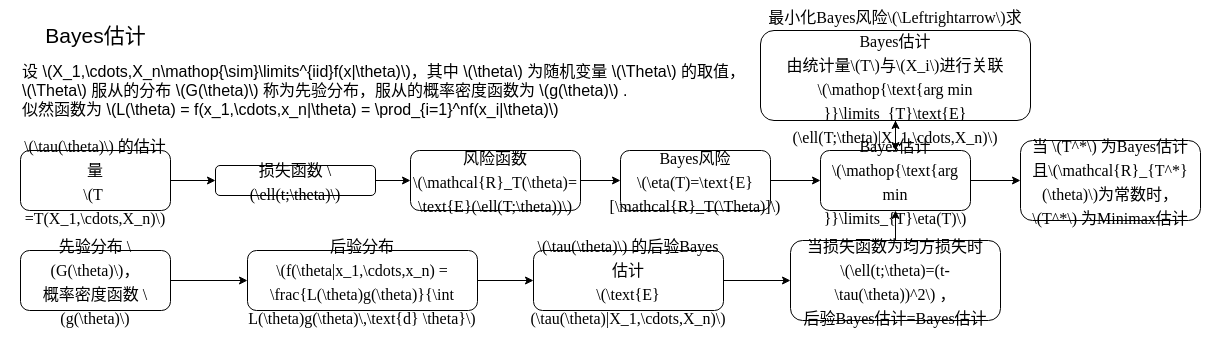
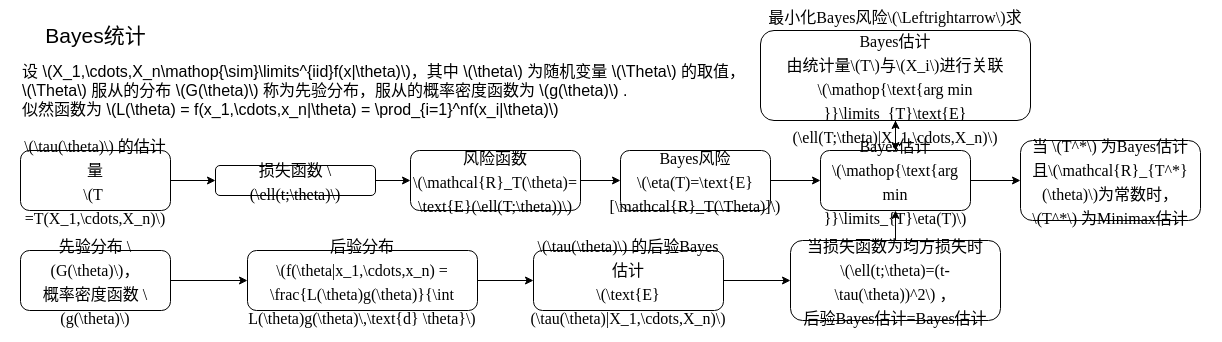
node "Bayes估计": label "Bayes估计" -> "Bayes统计"
